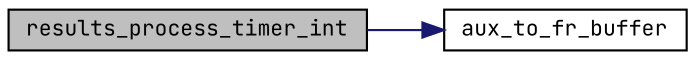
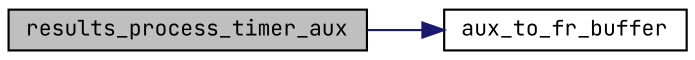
node "results_process_timer_int": label "results_process_timer_int" -> "results_process_timer_aux"
